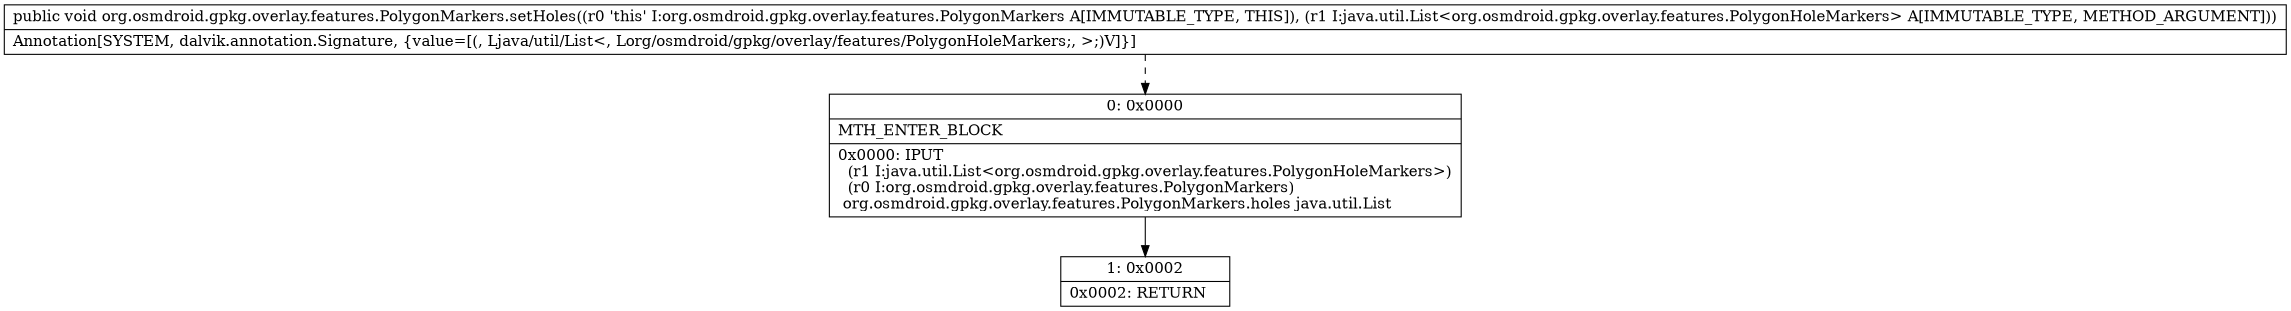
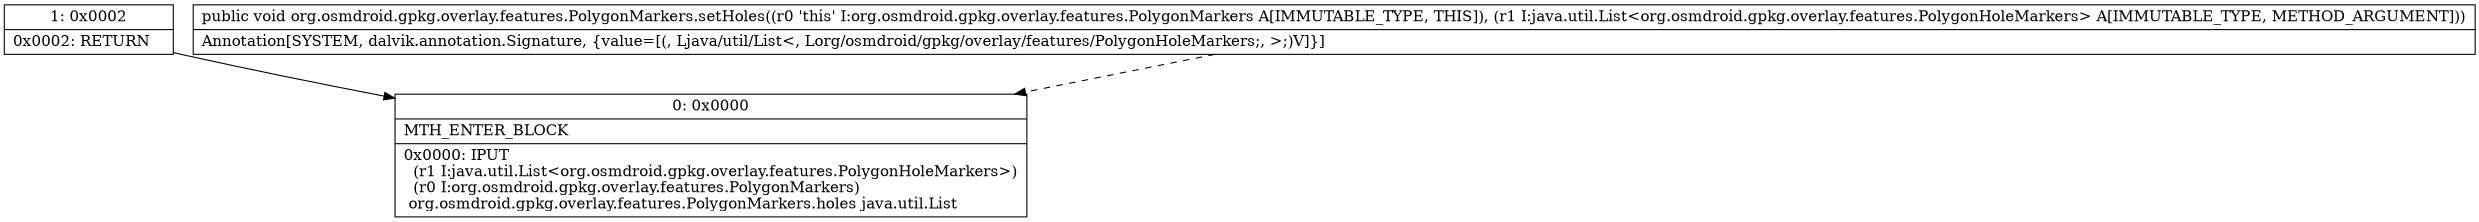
edge "0: 0x0000" -> "1: 0x0002": reversed
